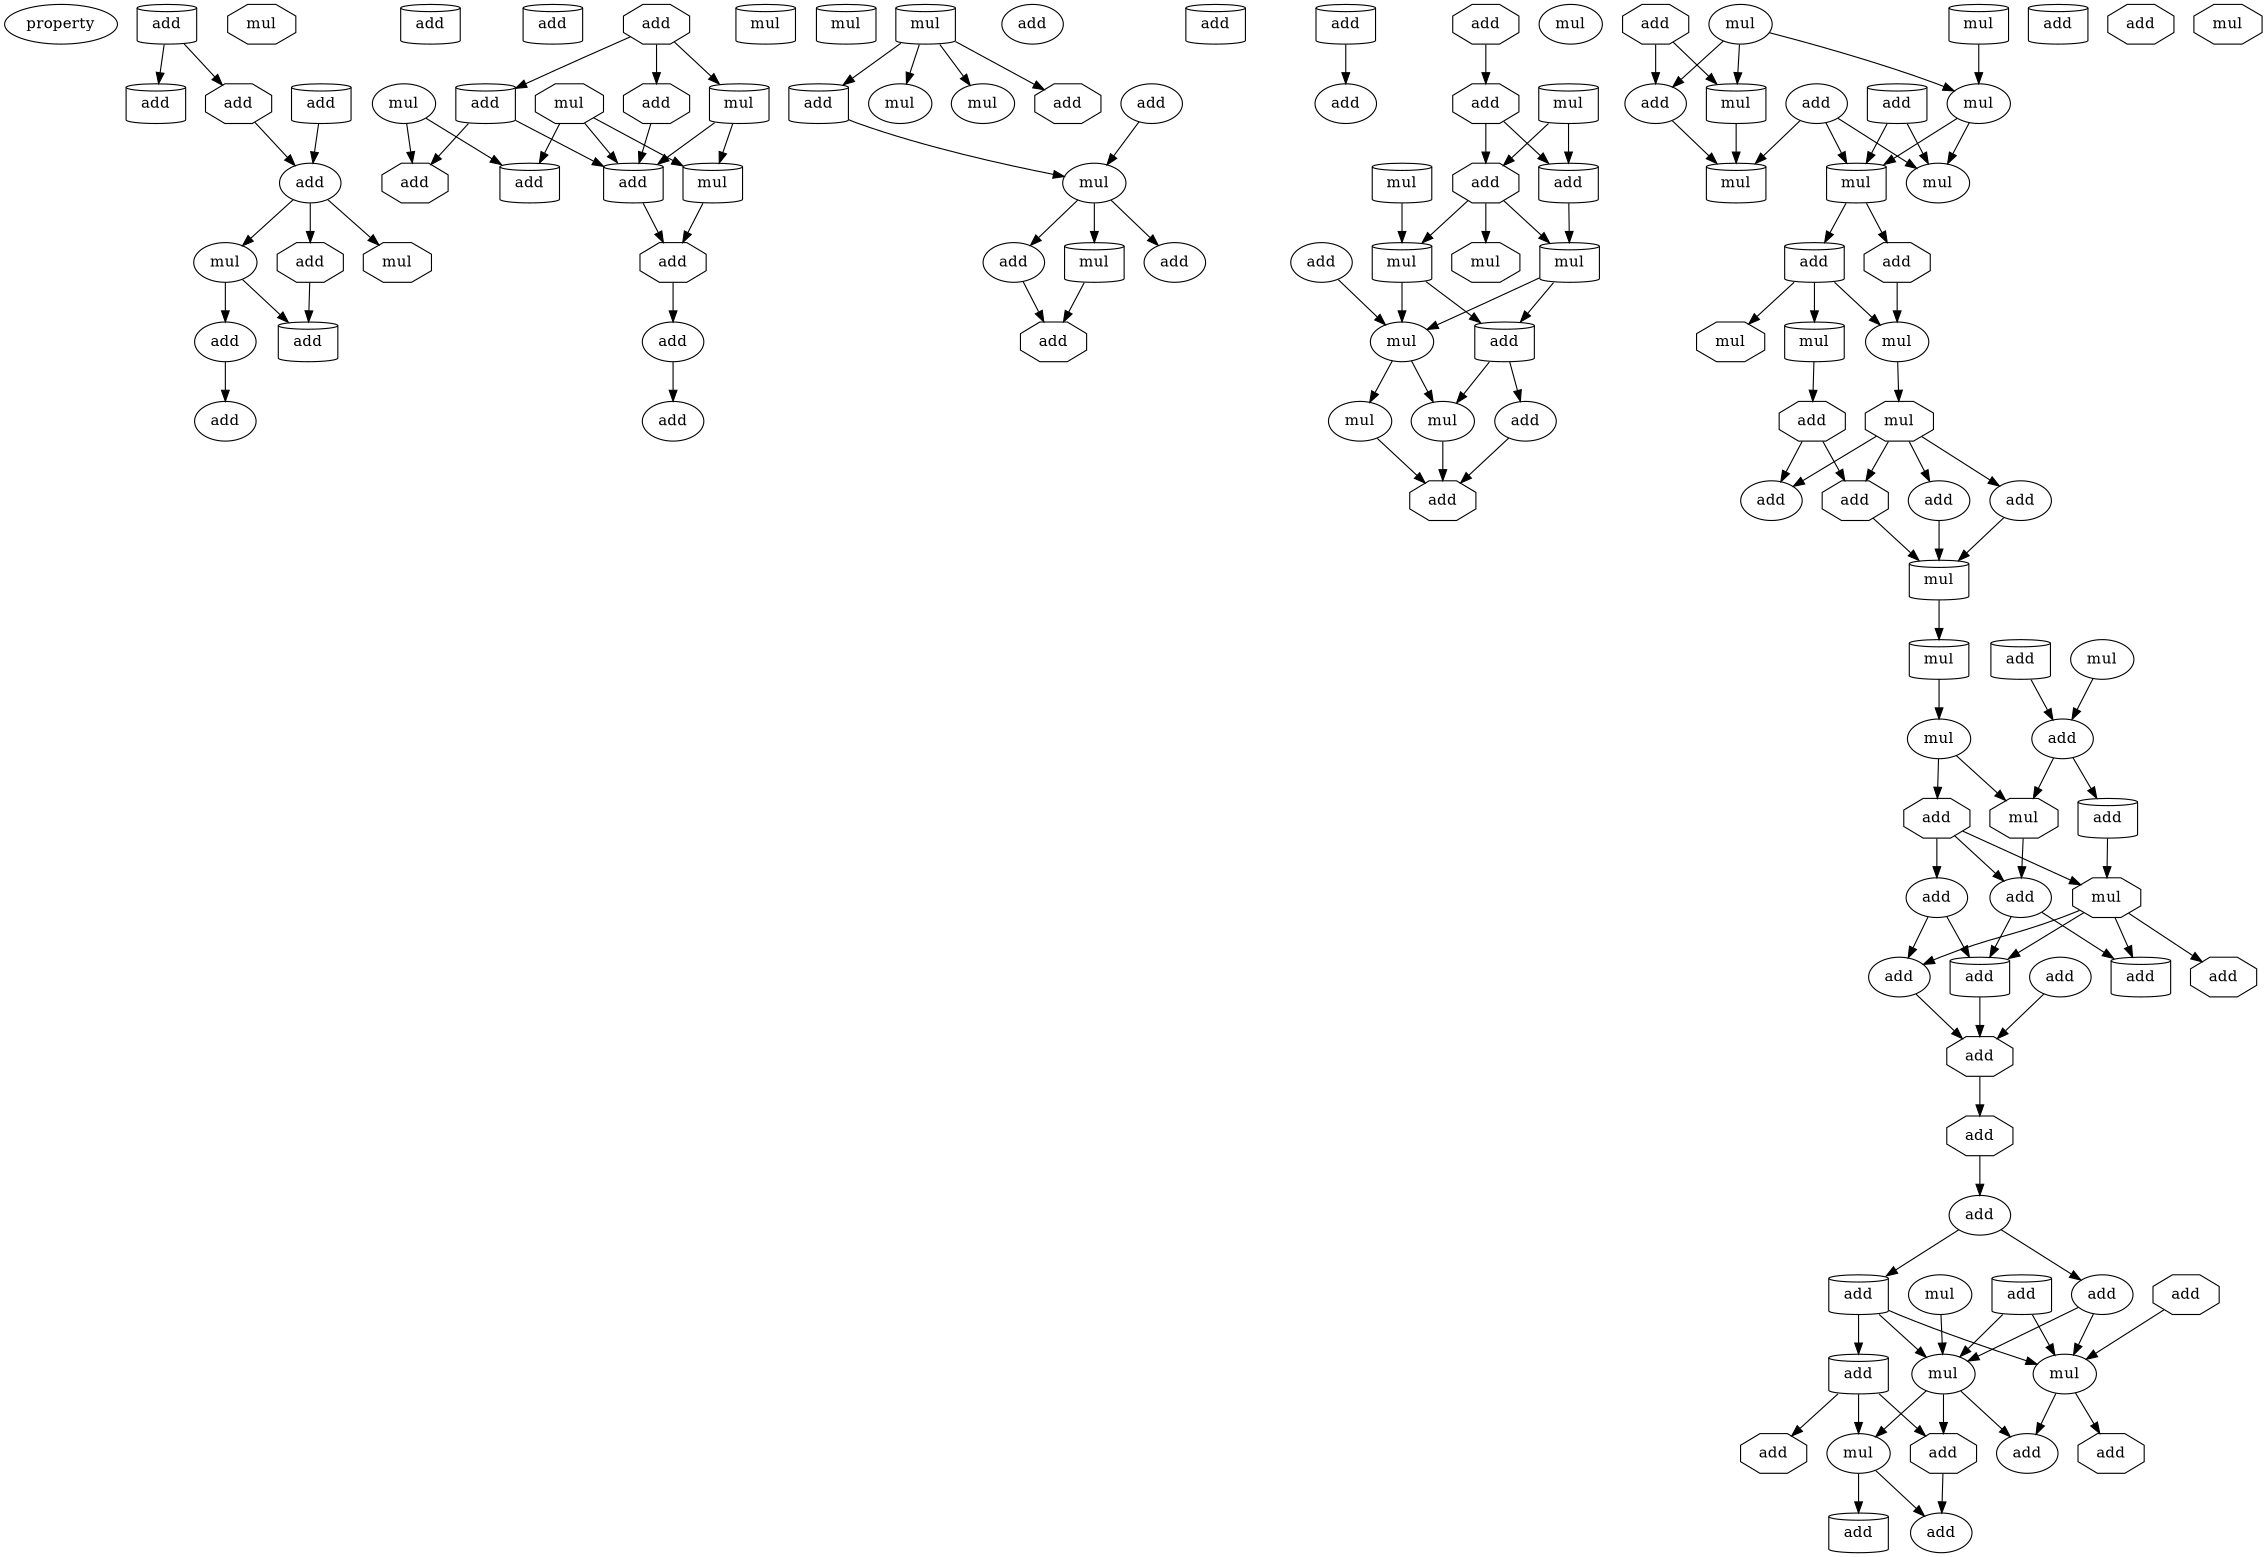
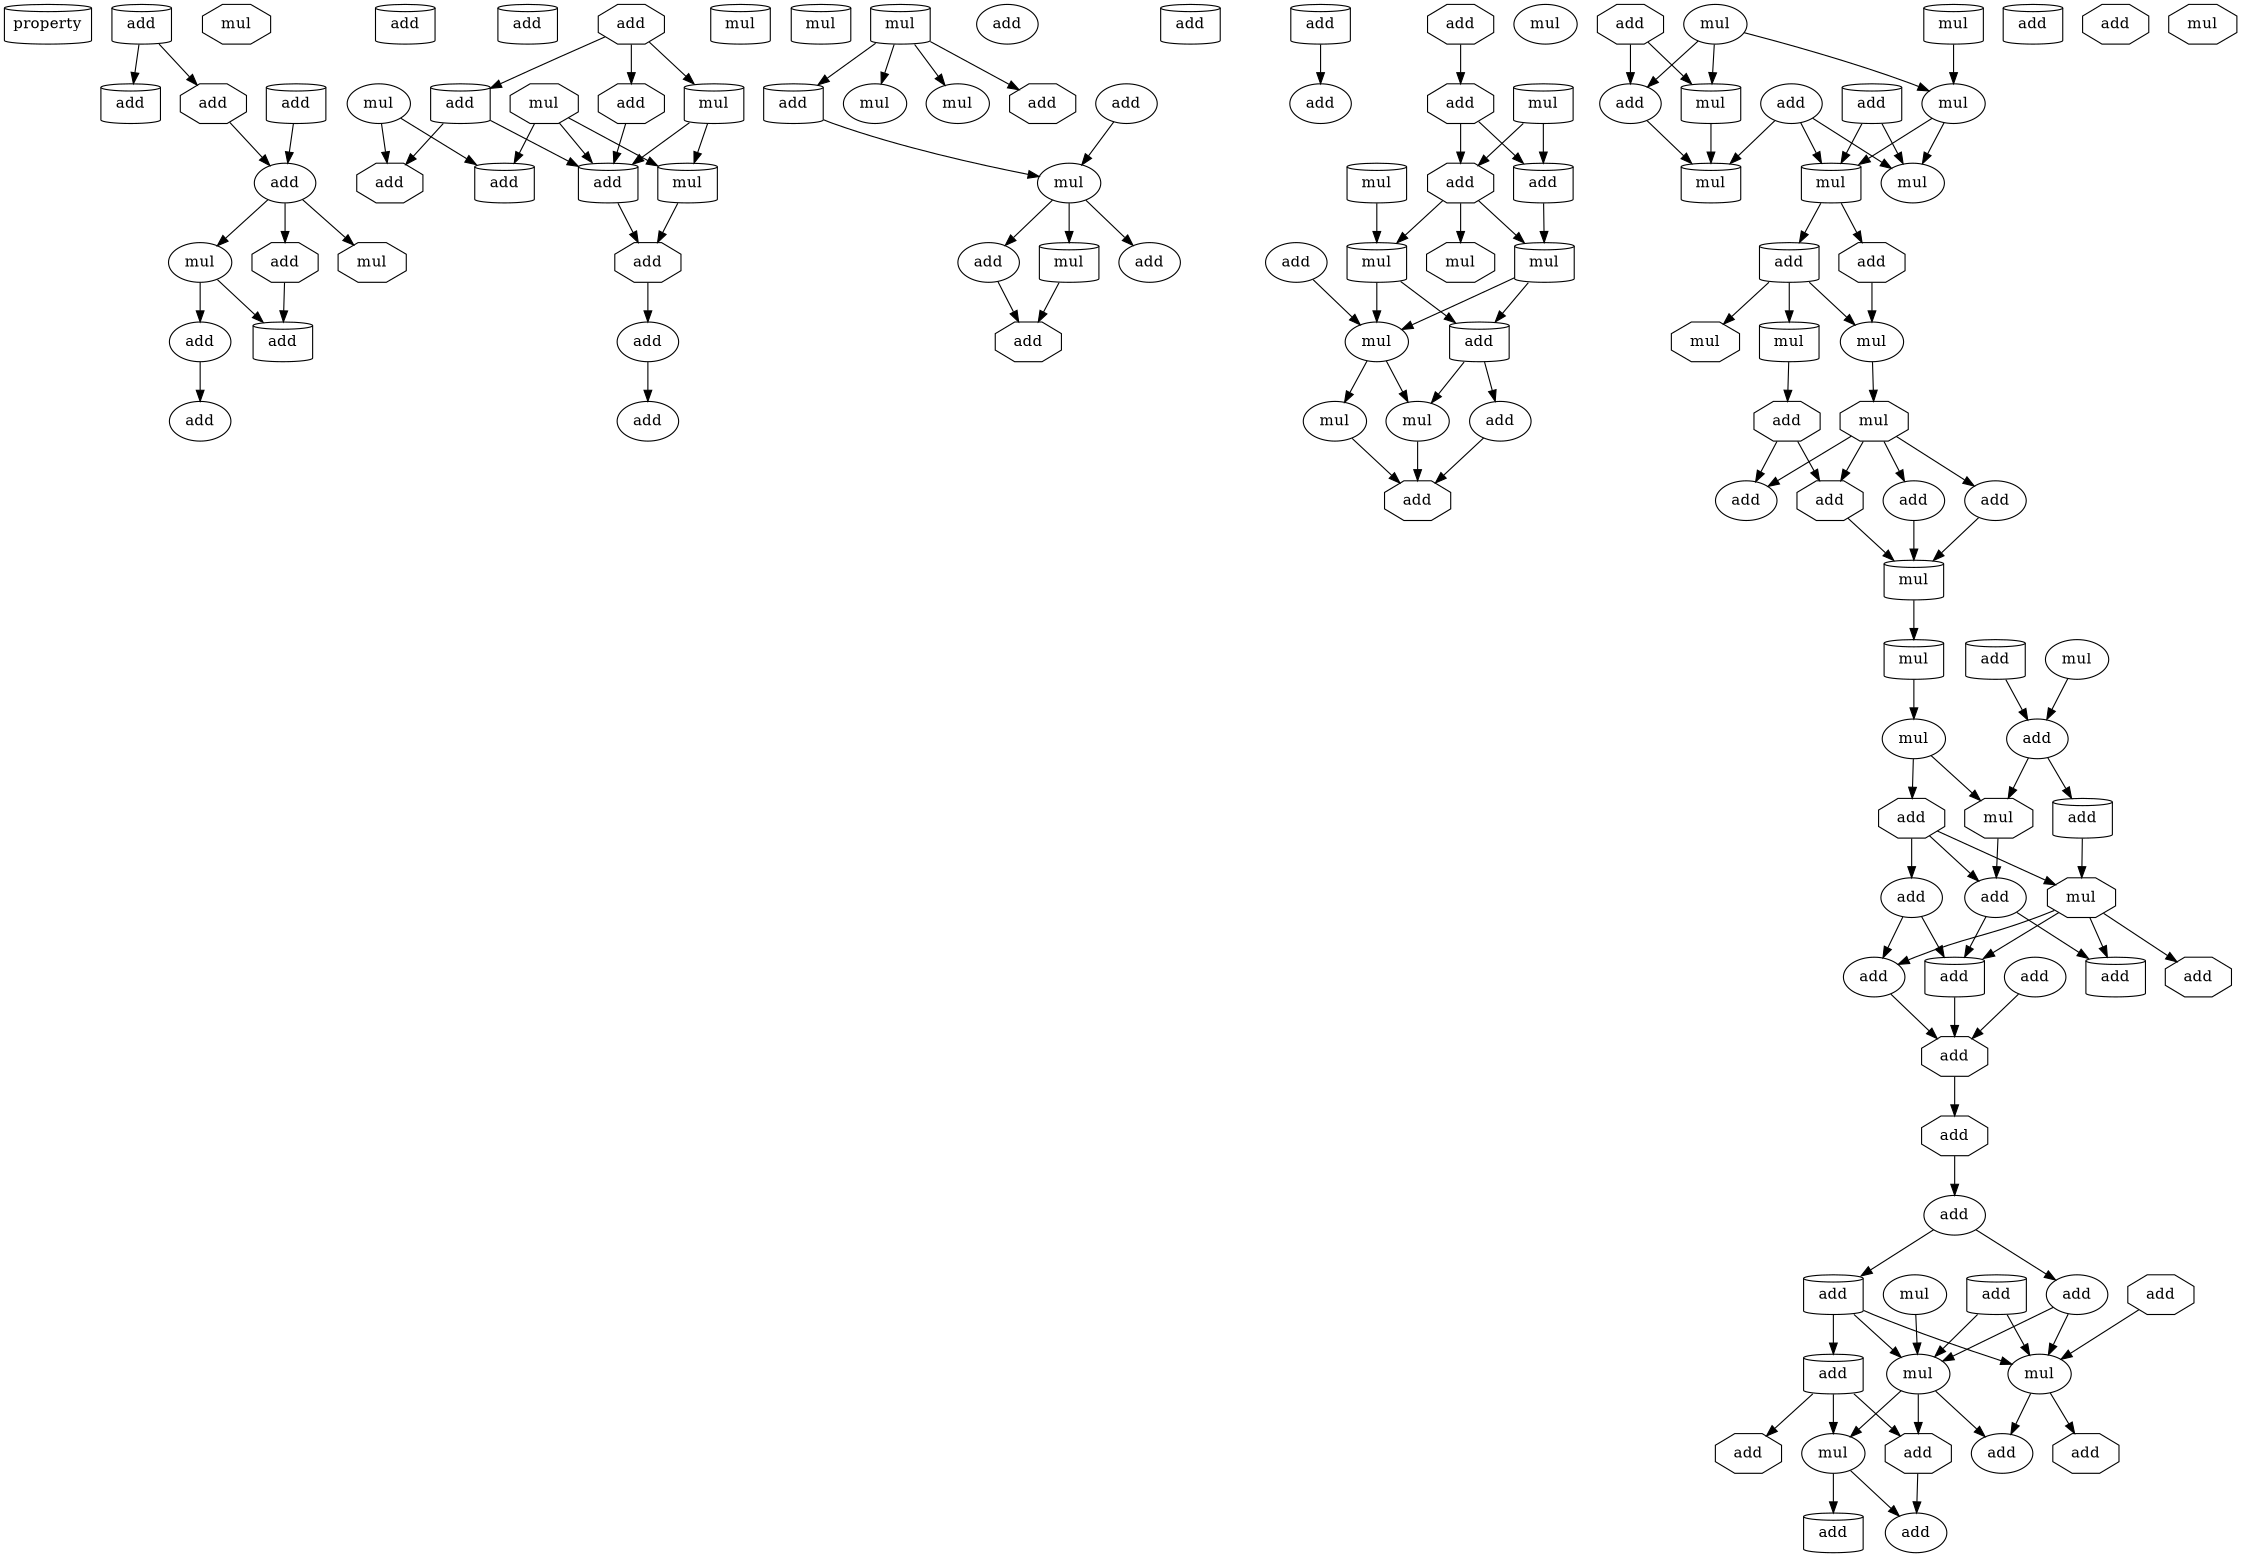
node "property": shape ellipse -> cylinder
